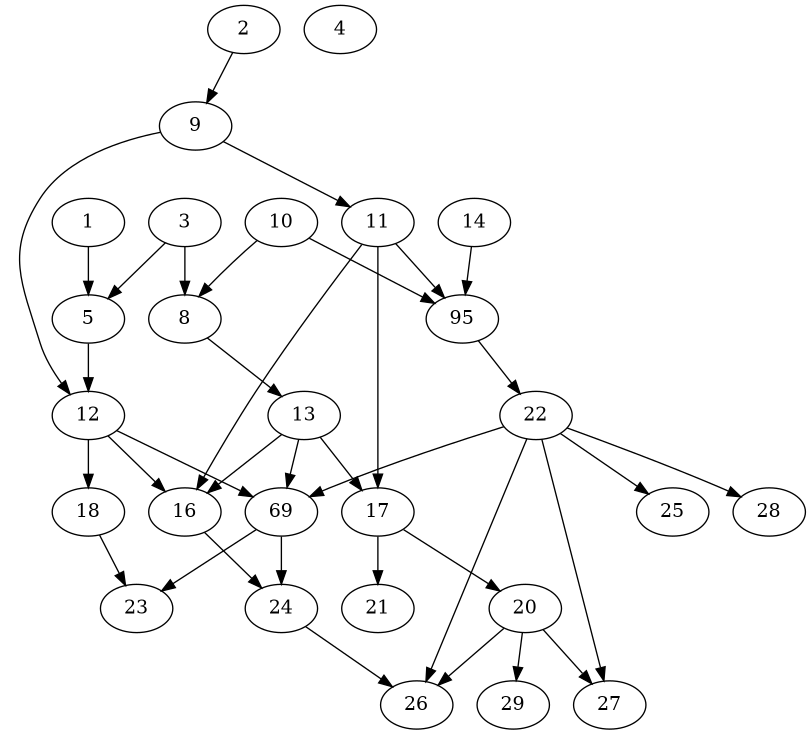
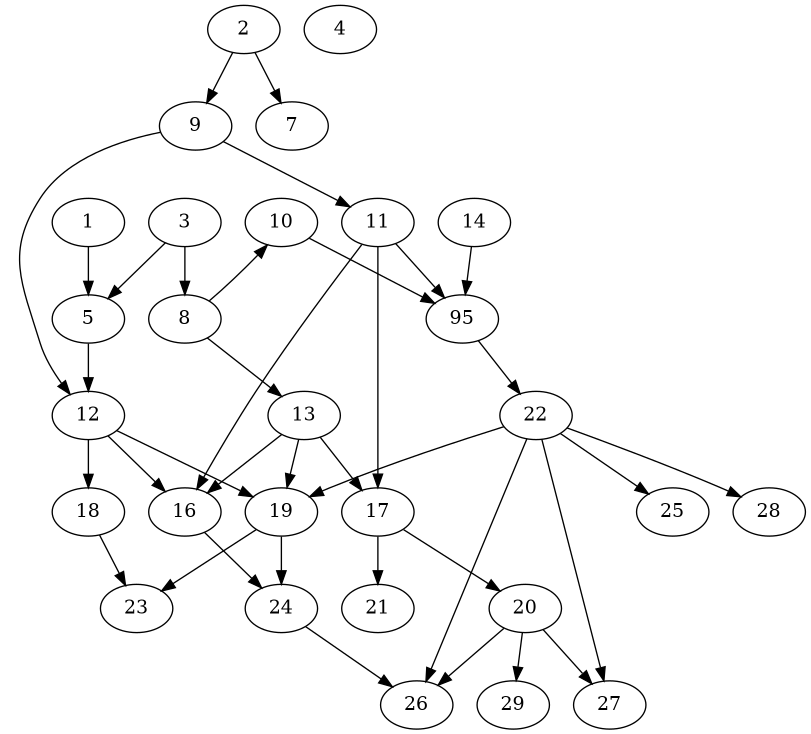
node "7": added
edge "10" -> "8": reversed
node "69": label "69" -> "19"
